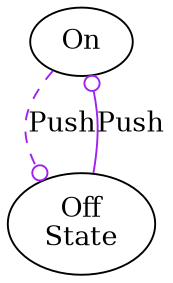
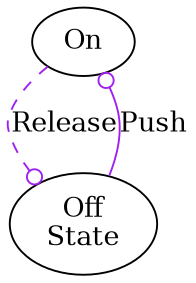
edge "On" -> "Off State": label "Push" -> "Release"
